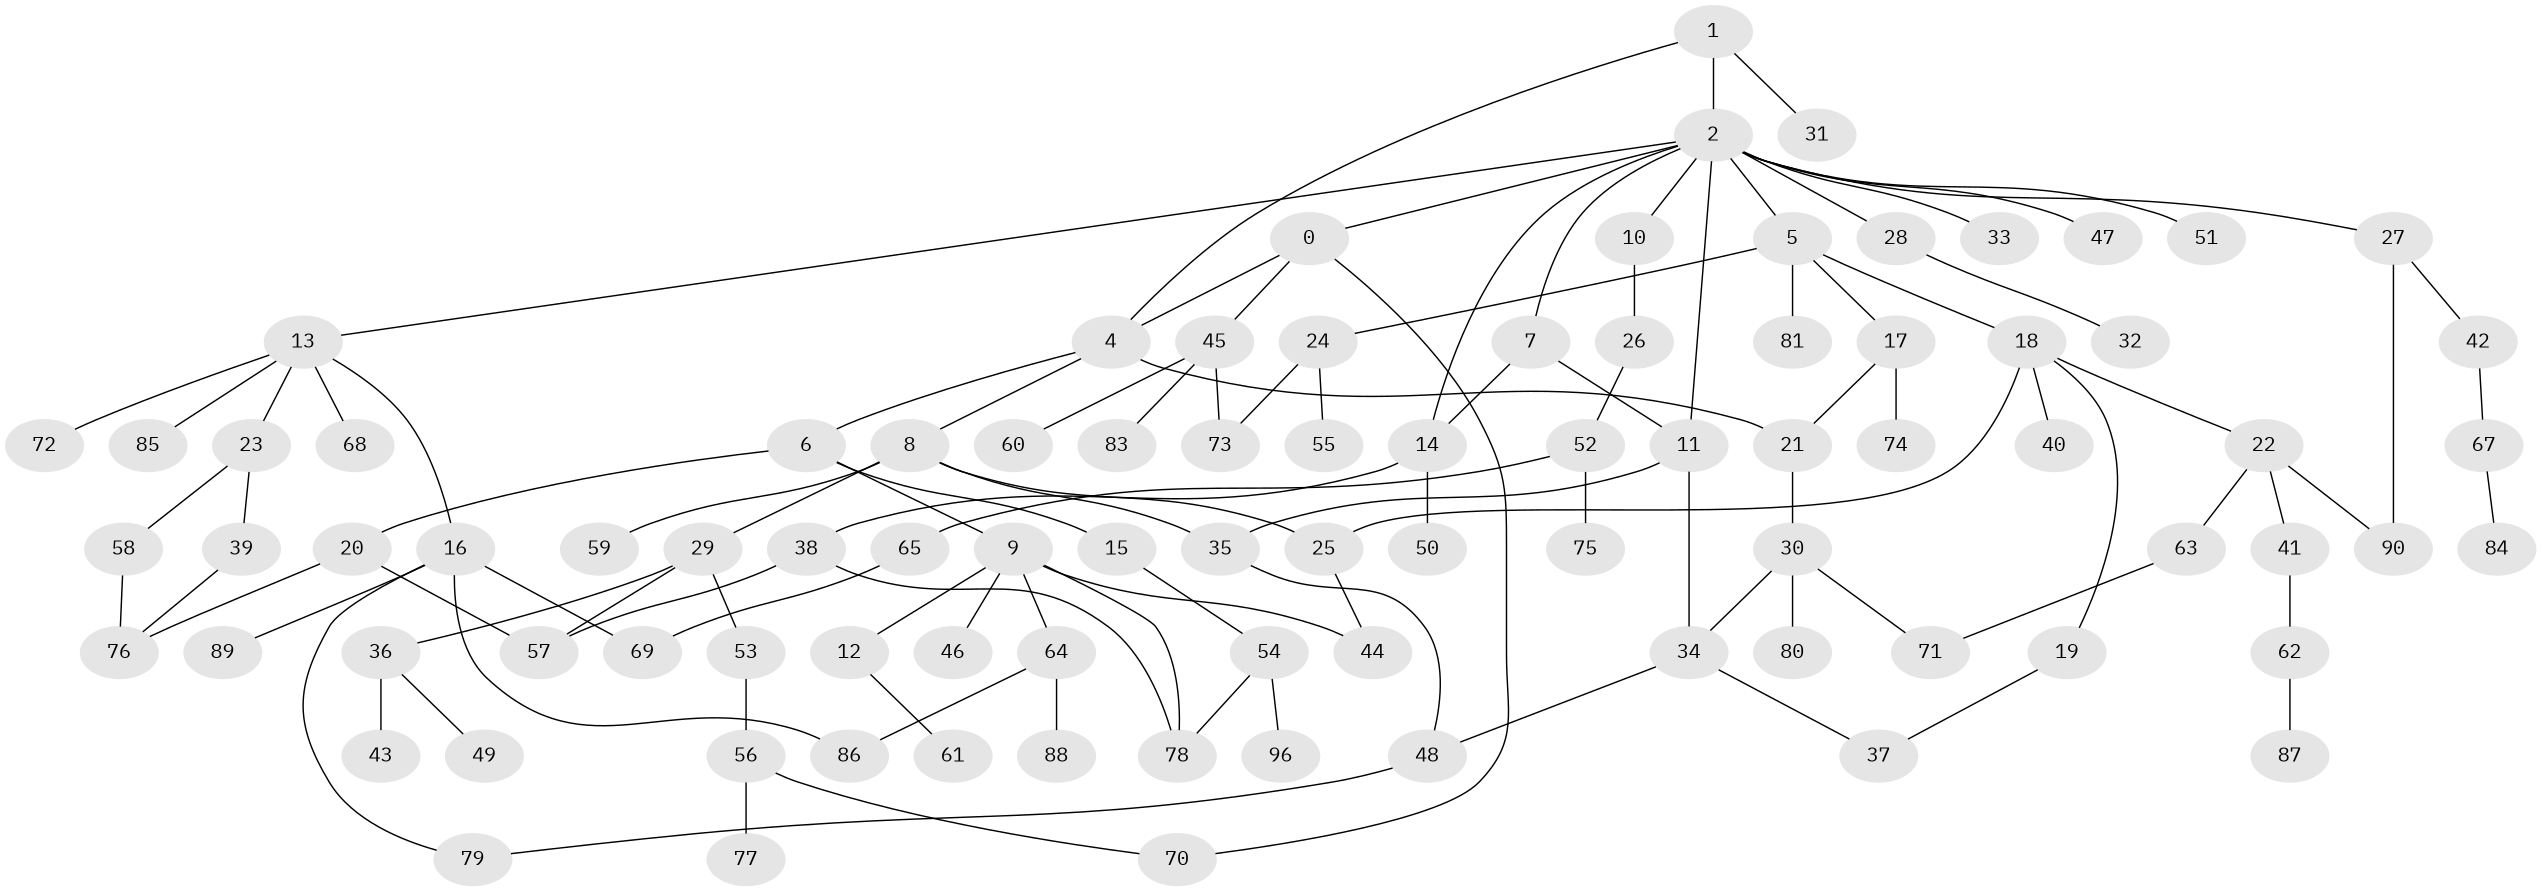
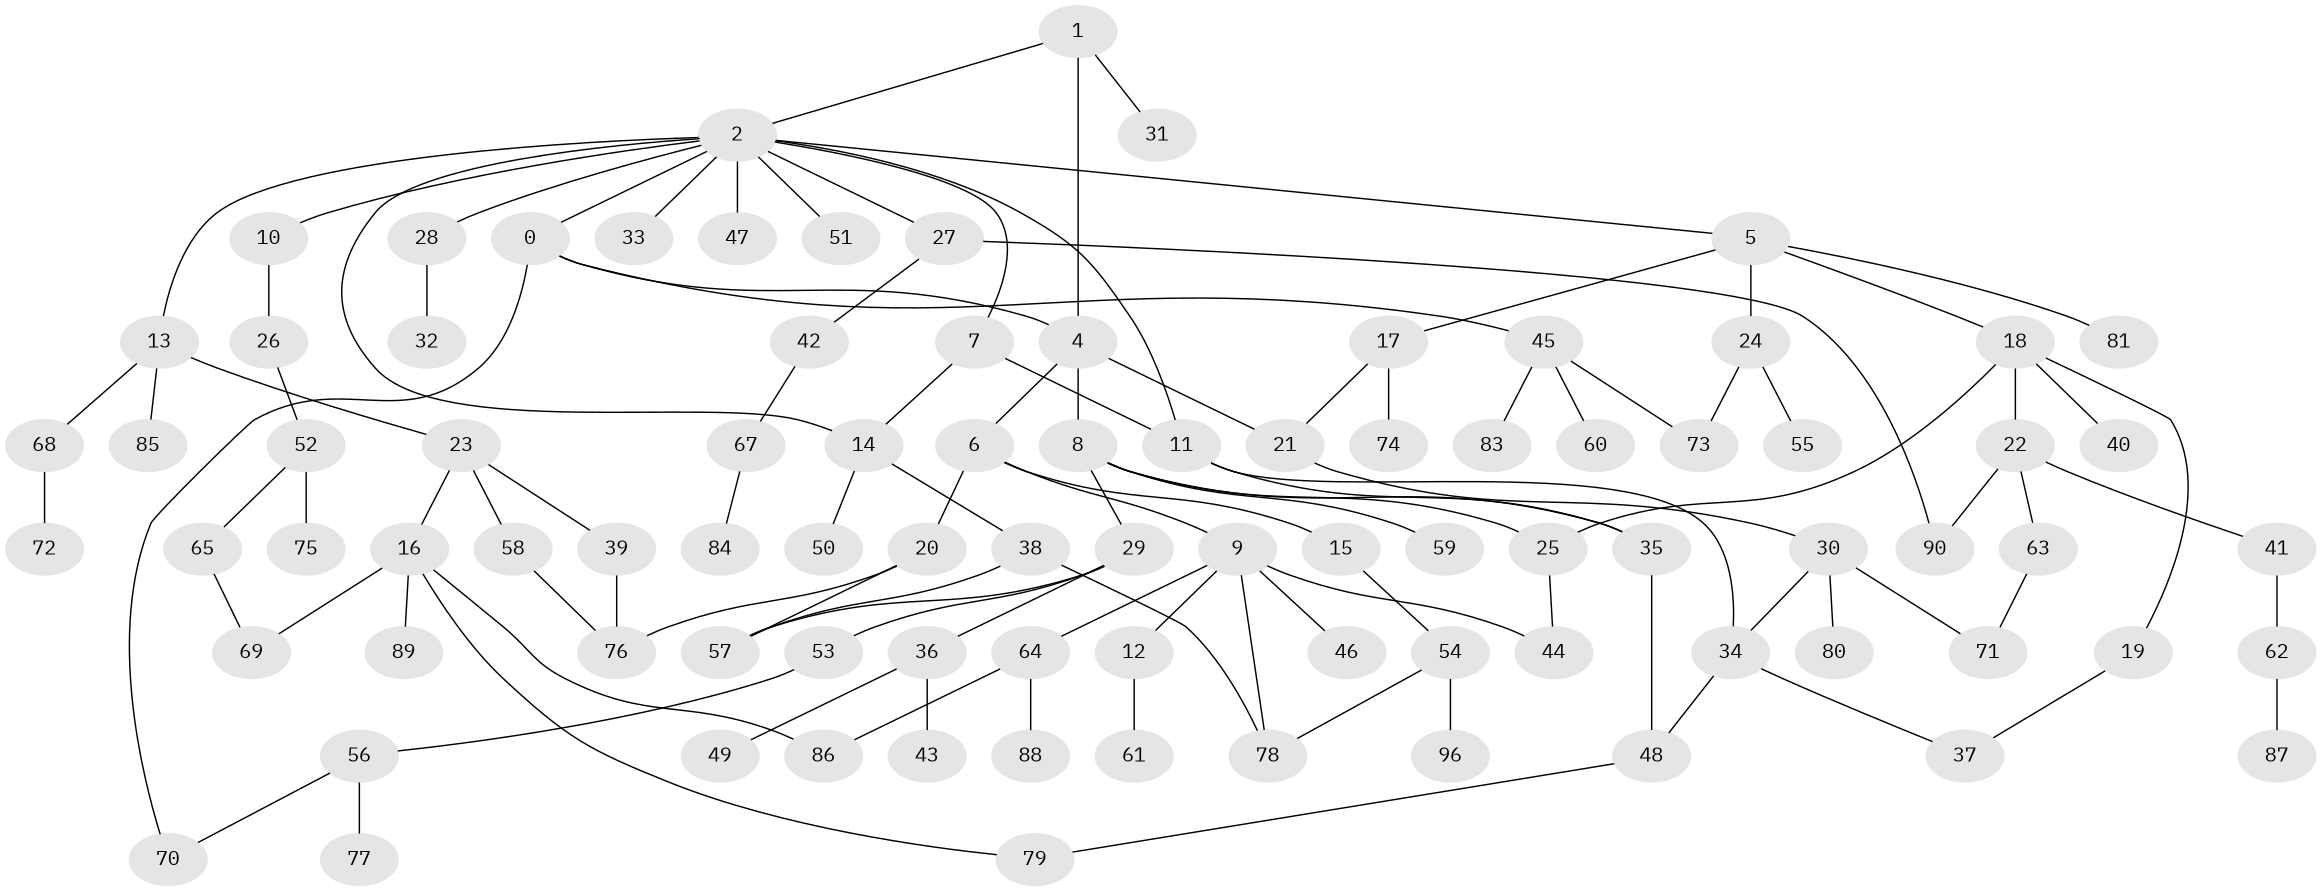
edge "13" -- "72": now "68" -- "72"
edge "13" -- "16": now "23" -- "16"
